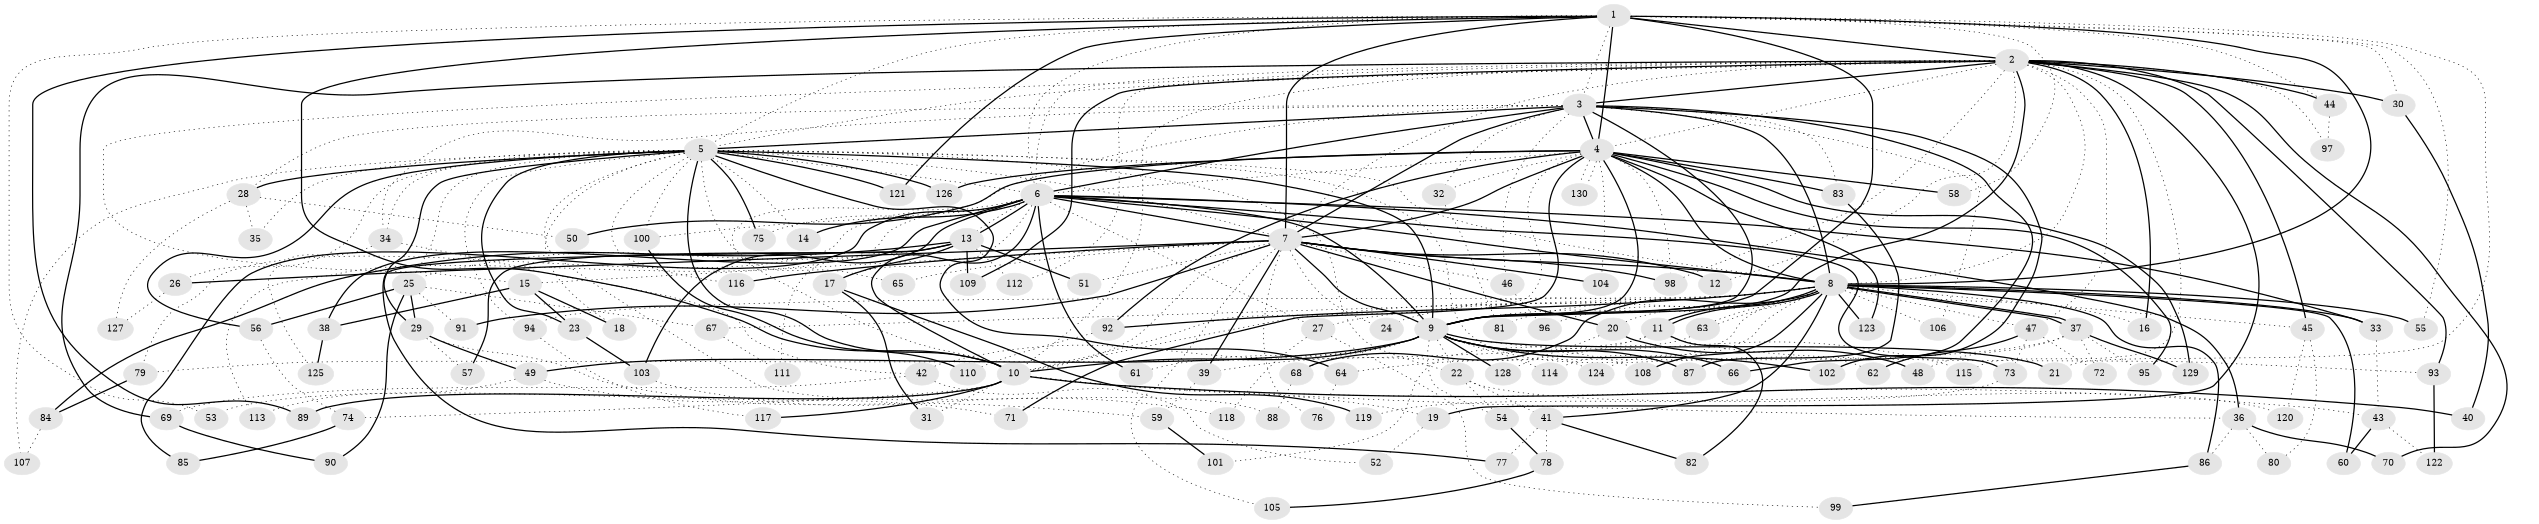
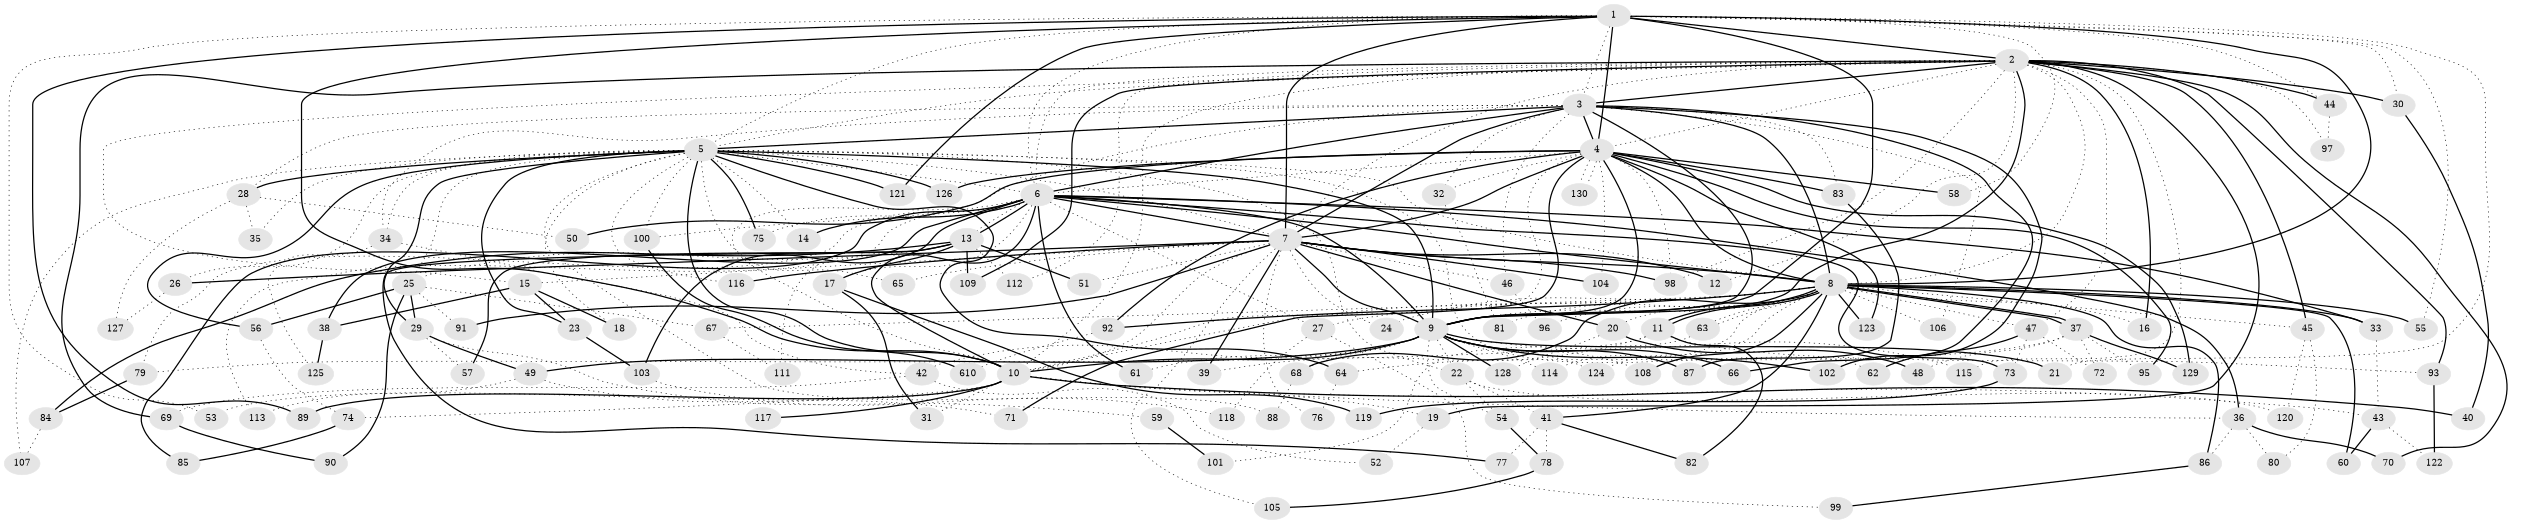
node "94": removed
node "110": label "110" -> "610"
edge "39" -- "59": removed
edge "73" -- "119": style dotted -> bold
